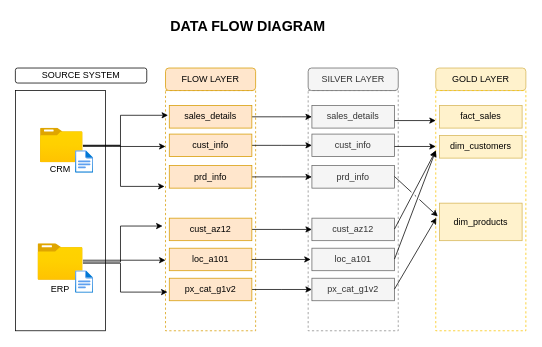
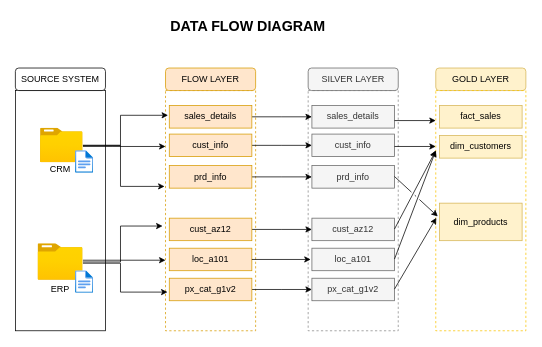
node "SOURCE SYSTEM": size 131x15 -> 90x23
